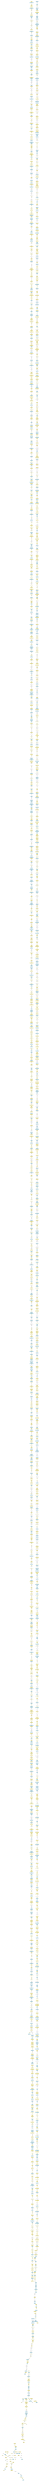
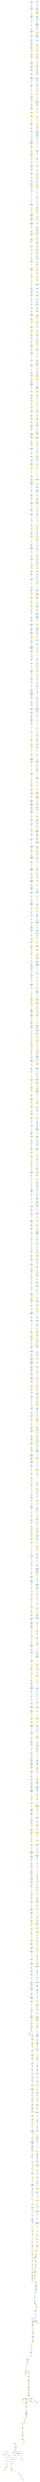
node "0x0040fbeb addl $0xac3b9a95<UINT32>, (%eax)": removed
